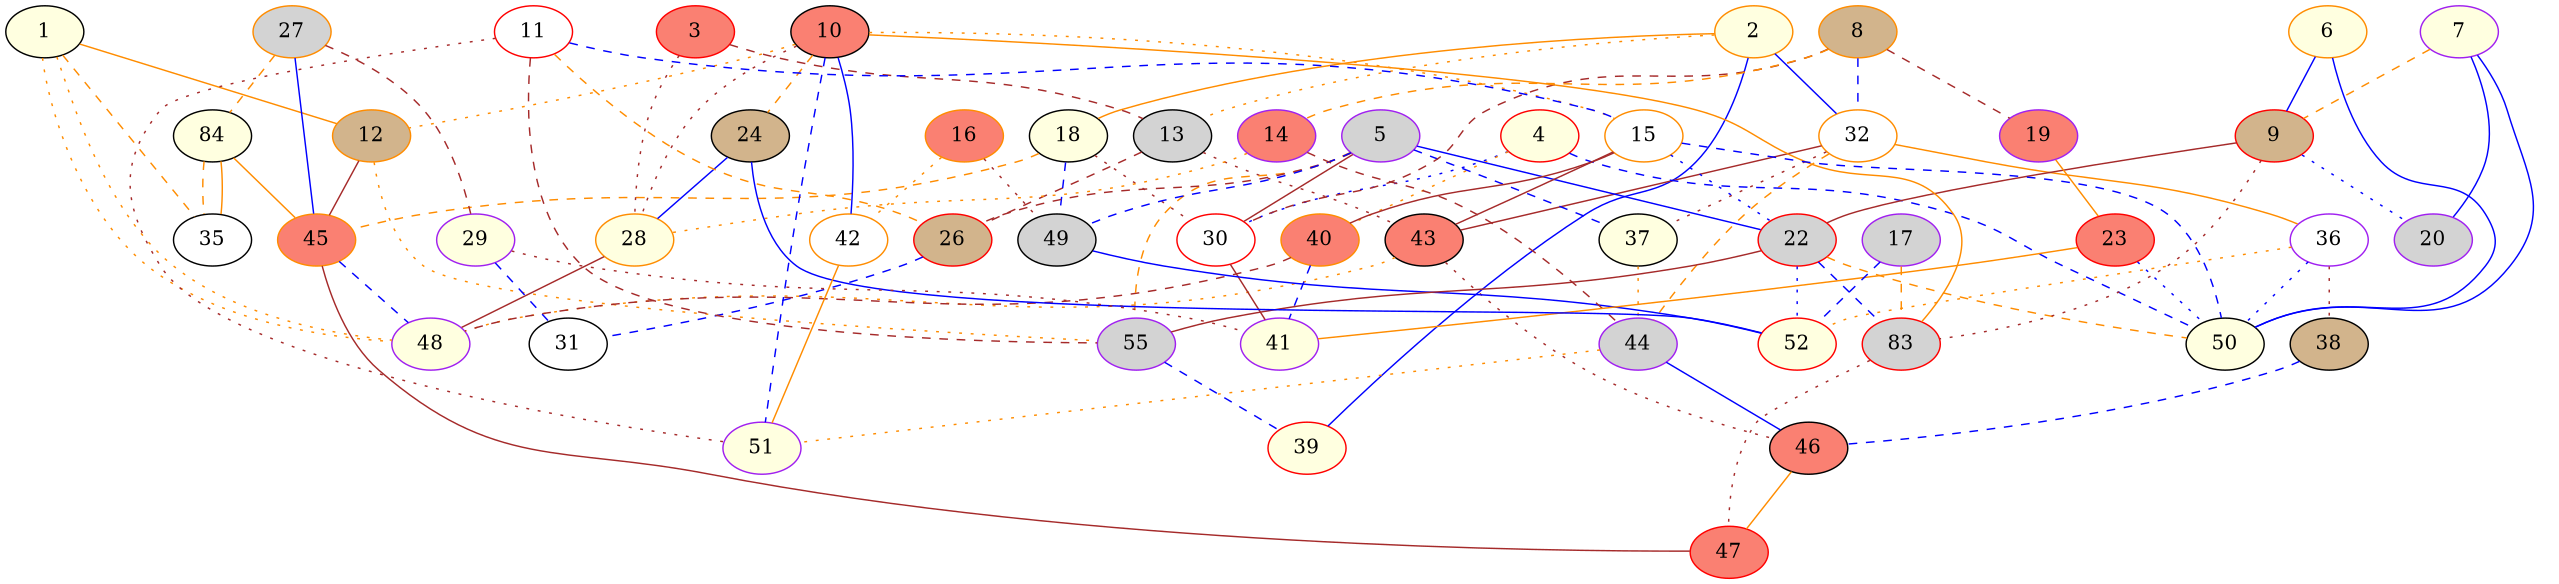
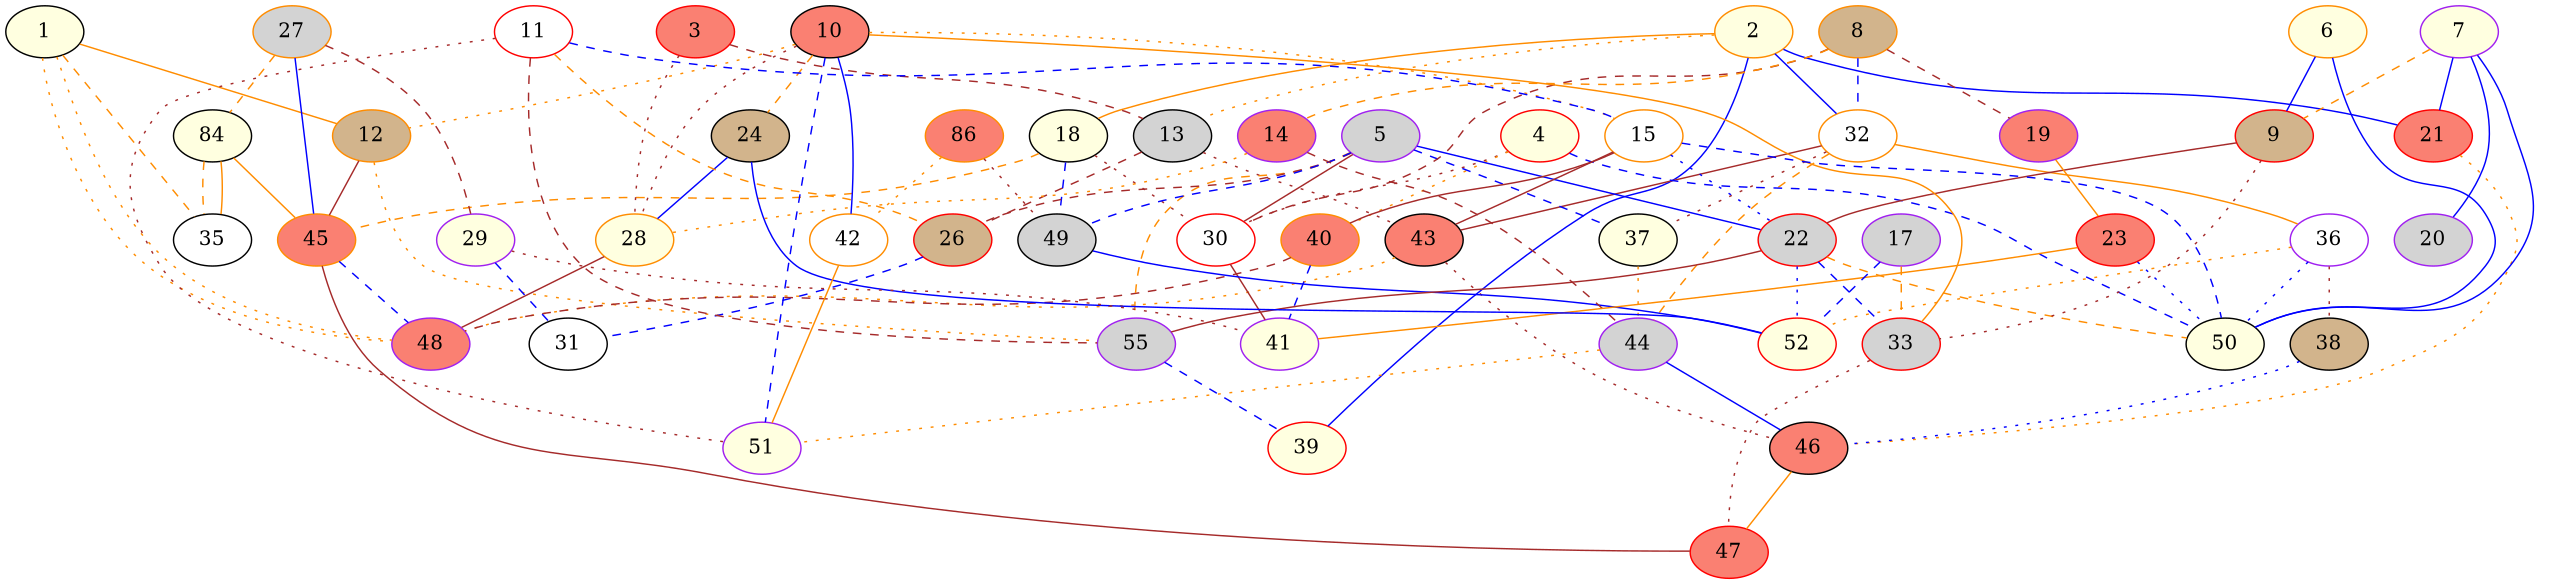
node "16": label "16" -> "86"
node "21": added
edge "4" -- "30": color blue -> brown
edge "9" -- "20": removed
node "48": fillcolor lightyellow -> salmon
node "83": label "83" -> "33"
edge "38" -- "46": style dashed -> dotted
